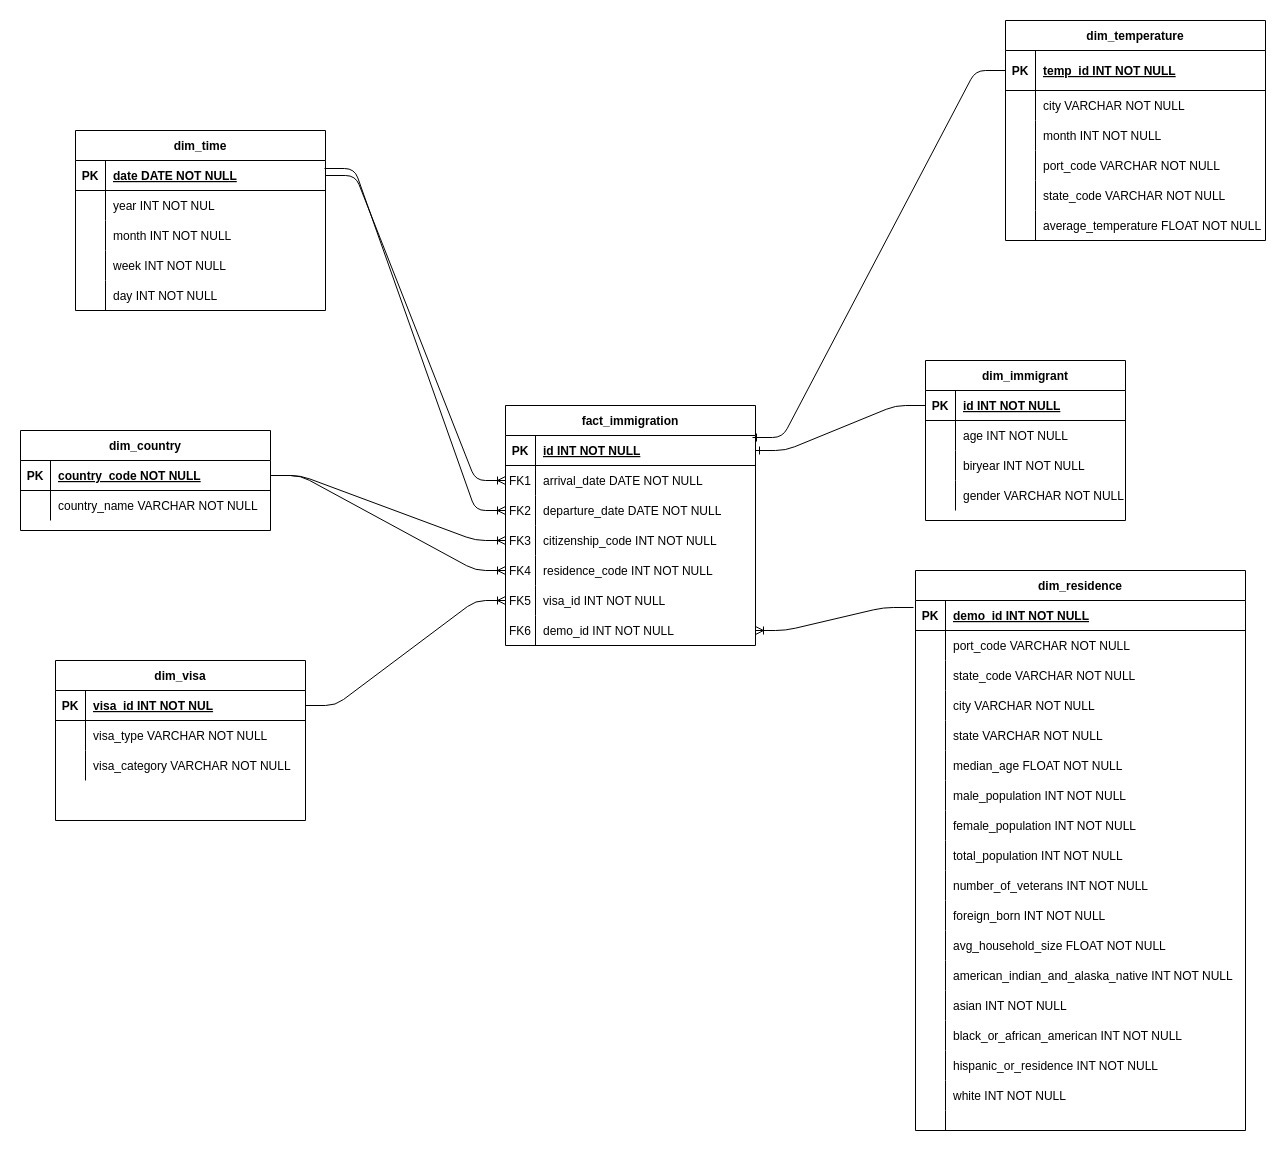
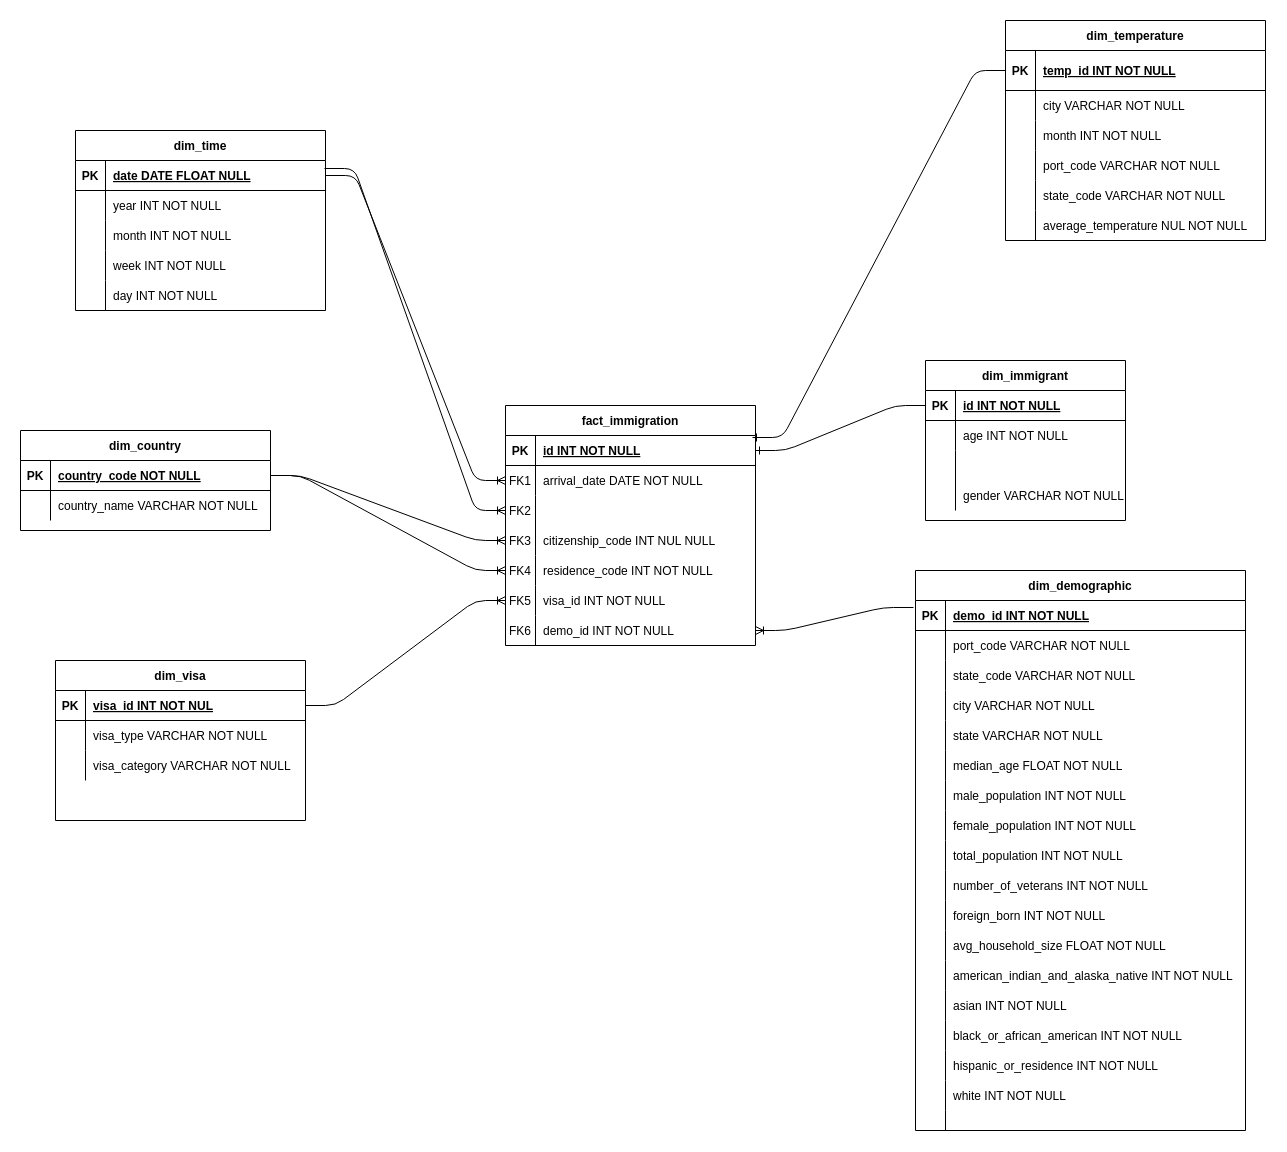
node "date DATE NOT NULL": label "date DATE NOT NULL" -> "date DATE FLOAT NULL"
node "year INT NOT NUL": label "year INT NOT NUL" -> "year INT NOT NULL"
node "average_temperature FLOAT NOT NULL": label "average_temperature FLOAT NOT NULL" -> "average_temperature NUL NOT NULL"
node "biryear INT NOT NULL": removed
node "departure_date DATE NOT NULL": removed
node "citizenship_code INT NOT NULL": label "citizenship_code INT NOT NULL" -> "citizenship_code INT NUL NULL"
node "dim_residence": label "dim_residence" -> "dim_demographic"
